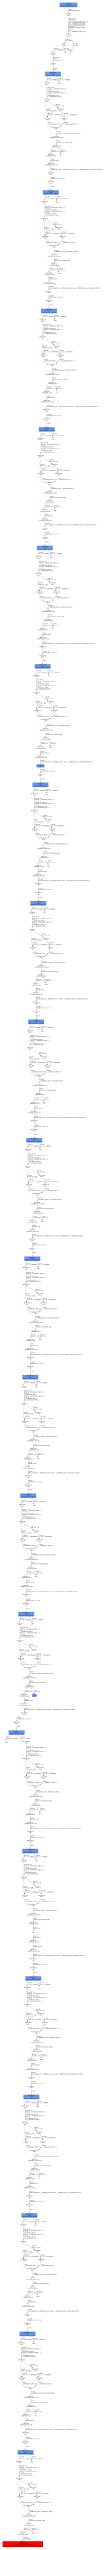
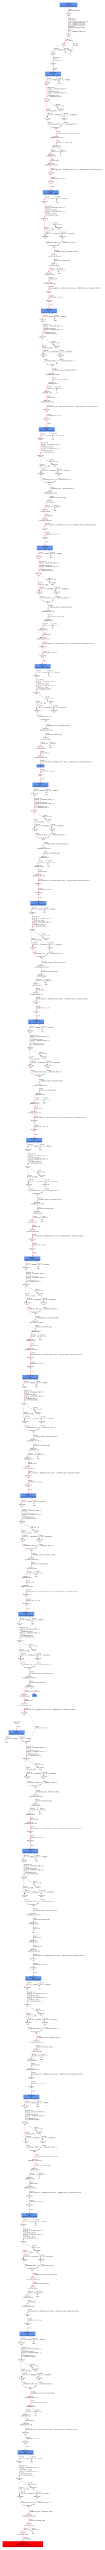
edge "4735 @ N30 main" -> "4740 @ N32 main": removed, label "Line 0: __CPAchecker_TMP_2 = 1;"
edge "4923 @ N33 main" -> "4924 @ N34 main": now "4923 @ N33 main" -> "4927 @ N20 main"
